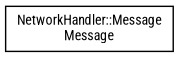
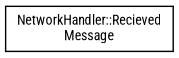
node "NetworkHandler::Message Message": label "NetworkHandler::Message Message" -> "NetworkHandler::Recieved Message"
